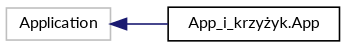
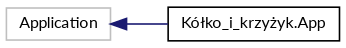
node "App_i_krzyżyk.App": label "App_i_krzyżyk.App" -> "Kółko_i_krzyżyk.App"
